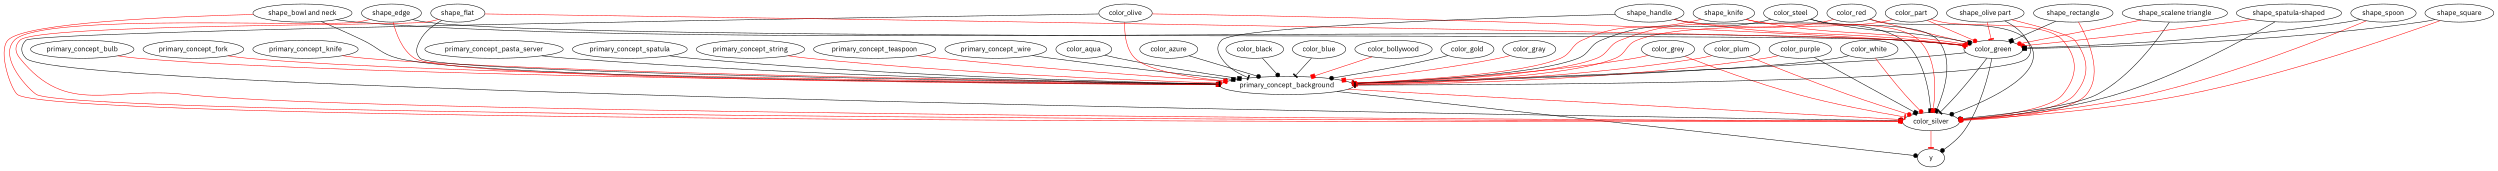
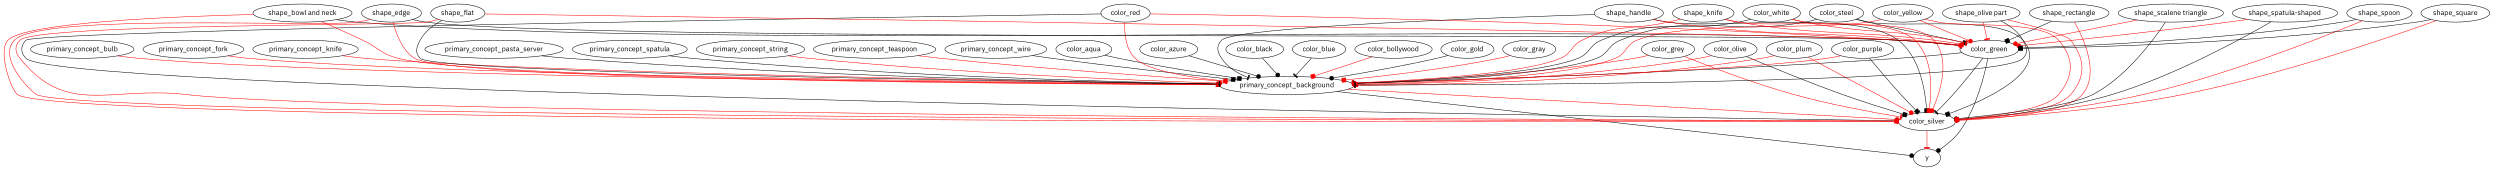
node "color_part": label "color_part" -> "color_yellow"
edge "color_olive" -> "color_green": now "color_white" -> "color_green"
edge "shape_bowl and neck" -> "primary_concept_background": color black -> red
